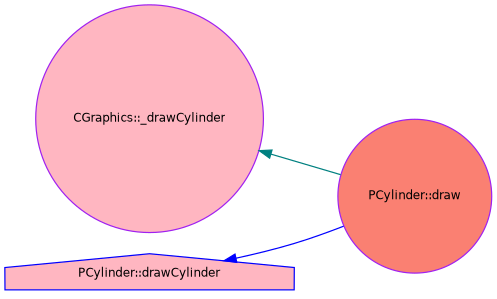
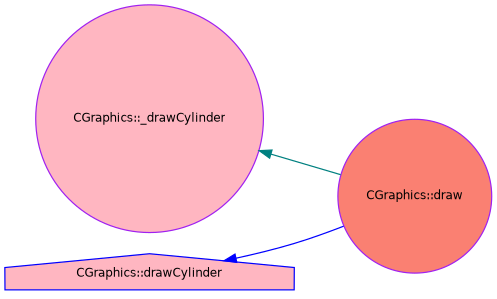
node "PCylinder::draw": label "PCylinder::draw" -> "CGraphics::draw"
node "PCylinder::drawCylinder": label "PCylinder::drawCylinder" -> "CGraphics::drawCylinder"
